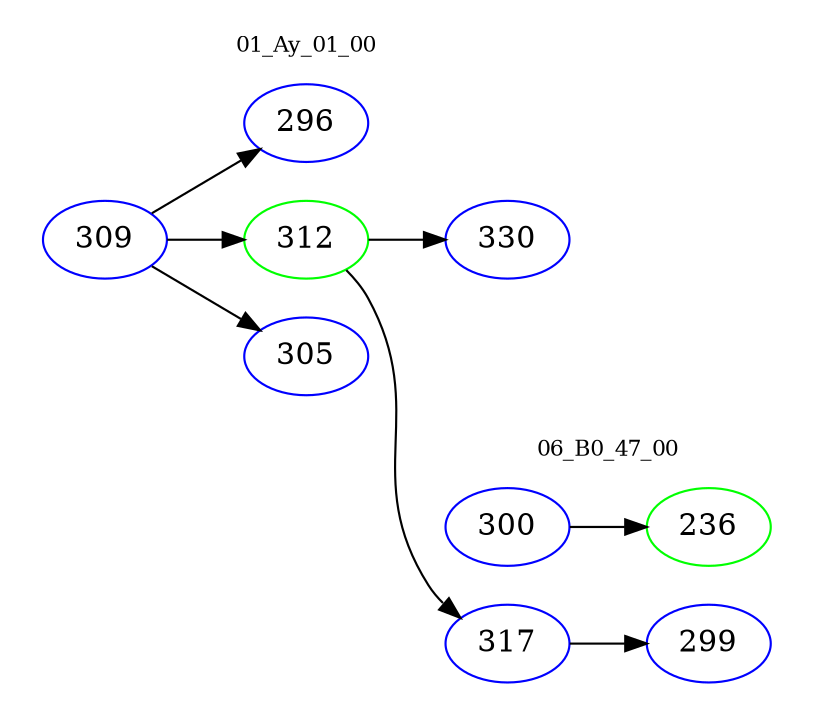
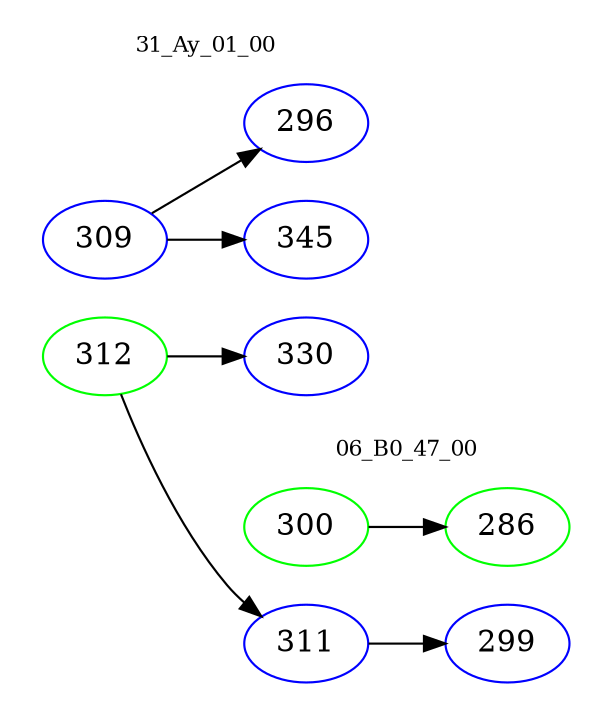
cluster "01_Ay_01_00": label "01_Ay_01_00" -> "31_Ay_01_00"
edge "309" -> "312": removed
node "305": label "305" -> "345"
node "300": color blue -> green
node "236": label "236" -> "286"
node "317": label "317" -> "311"
